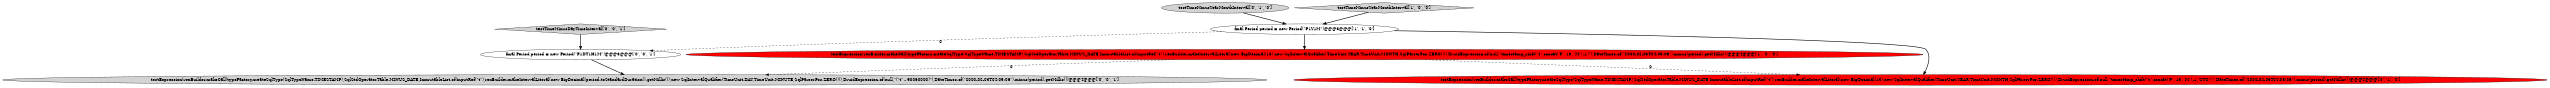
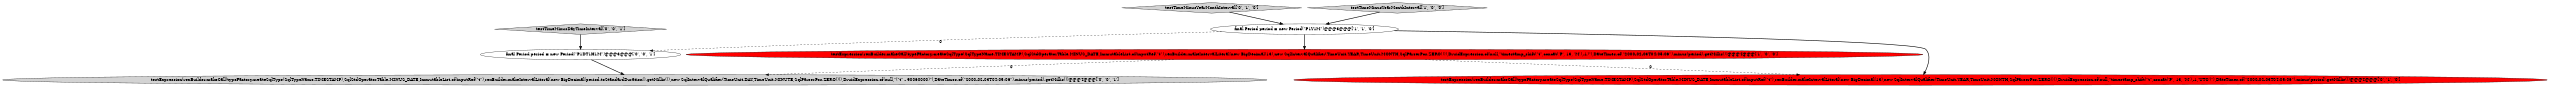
node "testTimeMinusYearMonthInterval['0', '1', '0']": shape ellipse -> diamond
